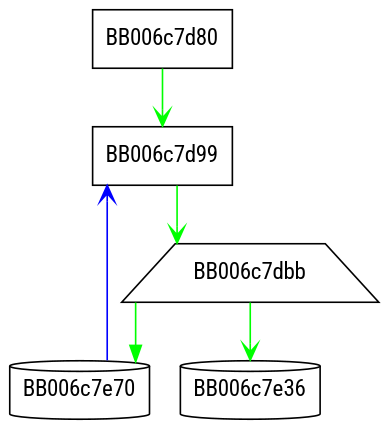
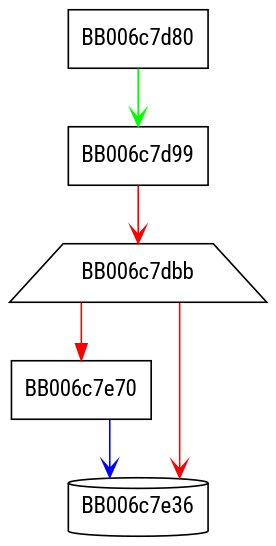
edge "BB006c7d99" -> "BB006c7dbb": color green -> red
edge "BB006c7e70" -> "BB006c7d99": now "BB006c7e70" -> "BB006c7e36"
edge "BB006c7dbb" -> "BB006c7e36": color green -> red
edge "BB006c7dbb" -> "BB006c7e70": color green -> red
node "BB006c7e70": shape cylinder -> box
